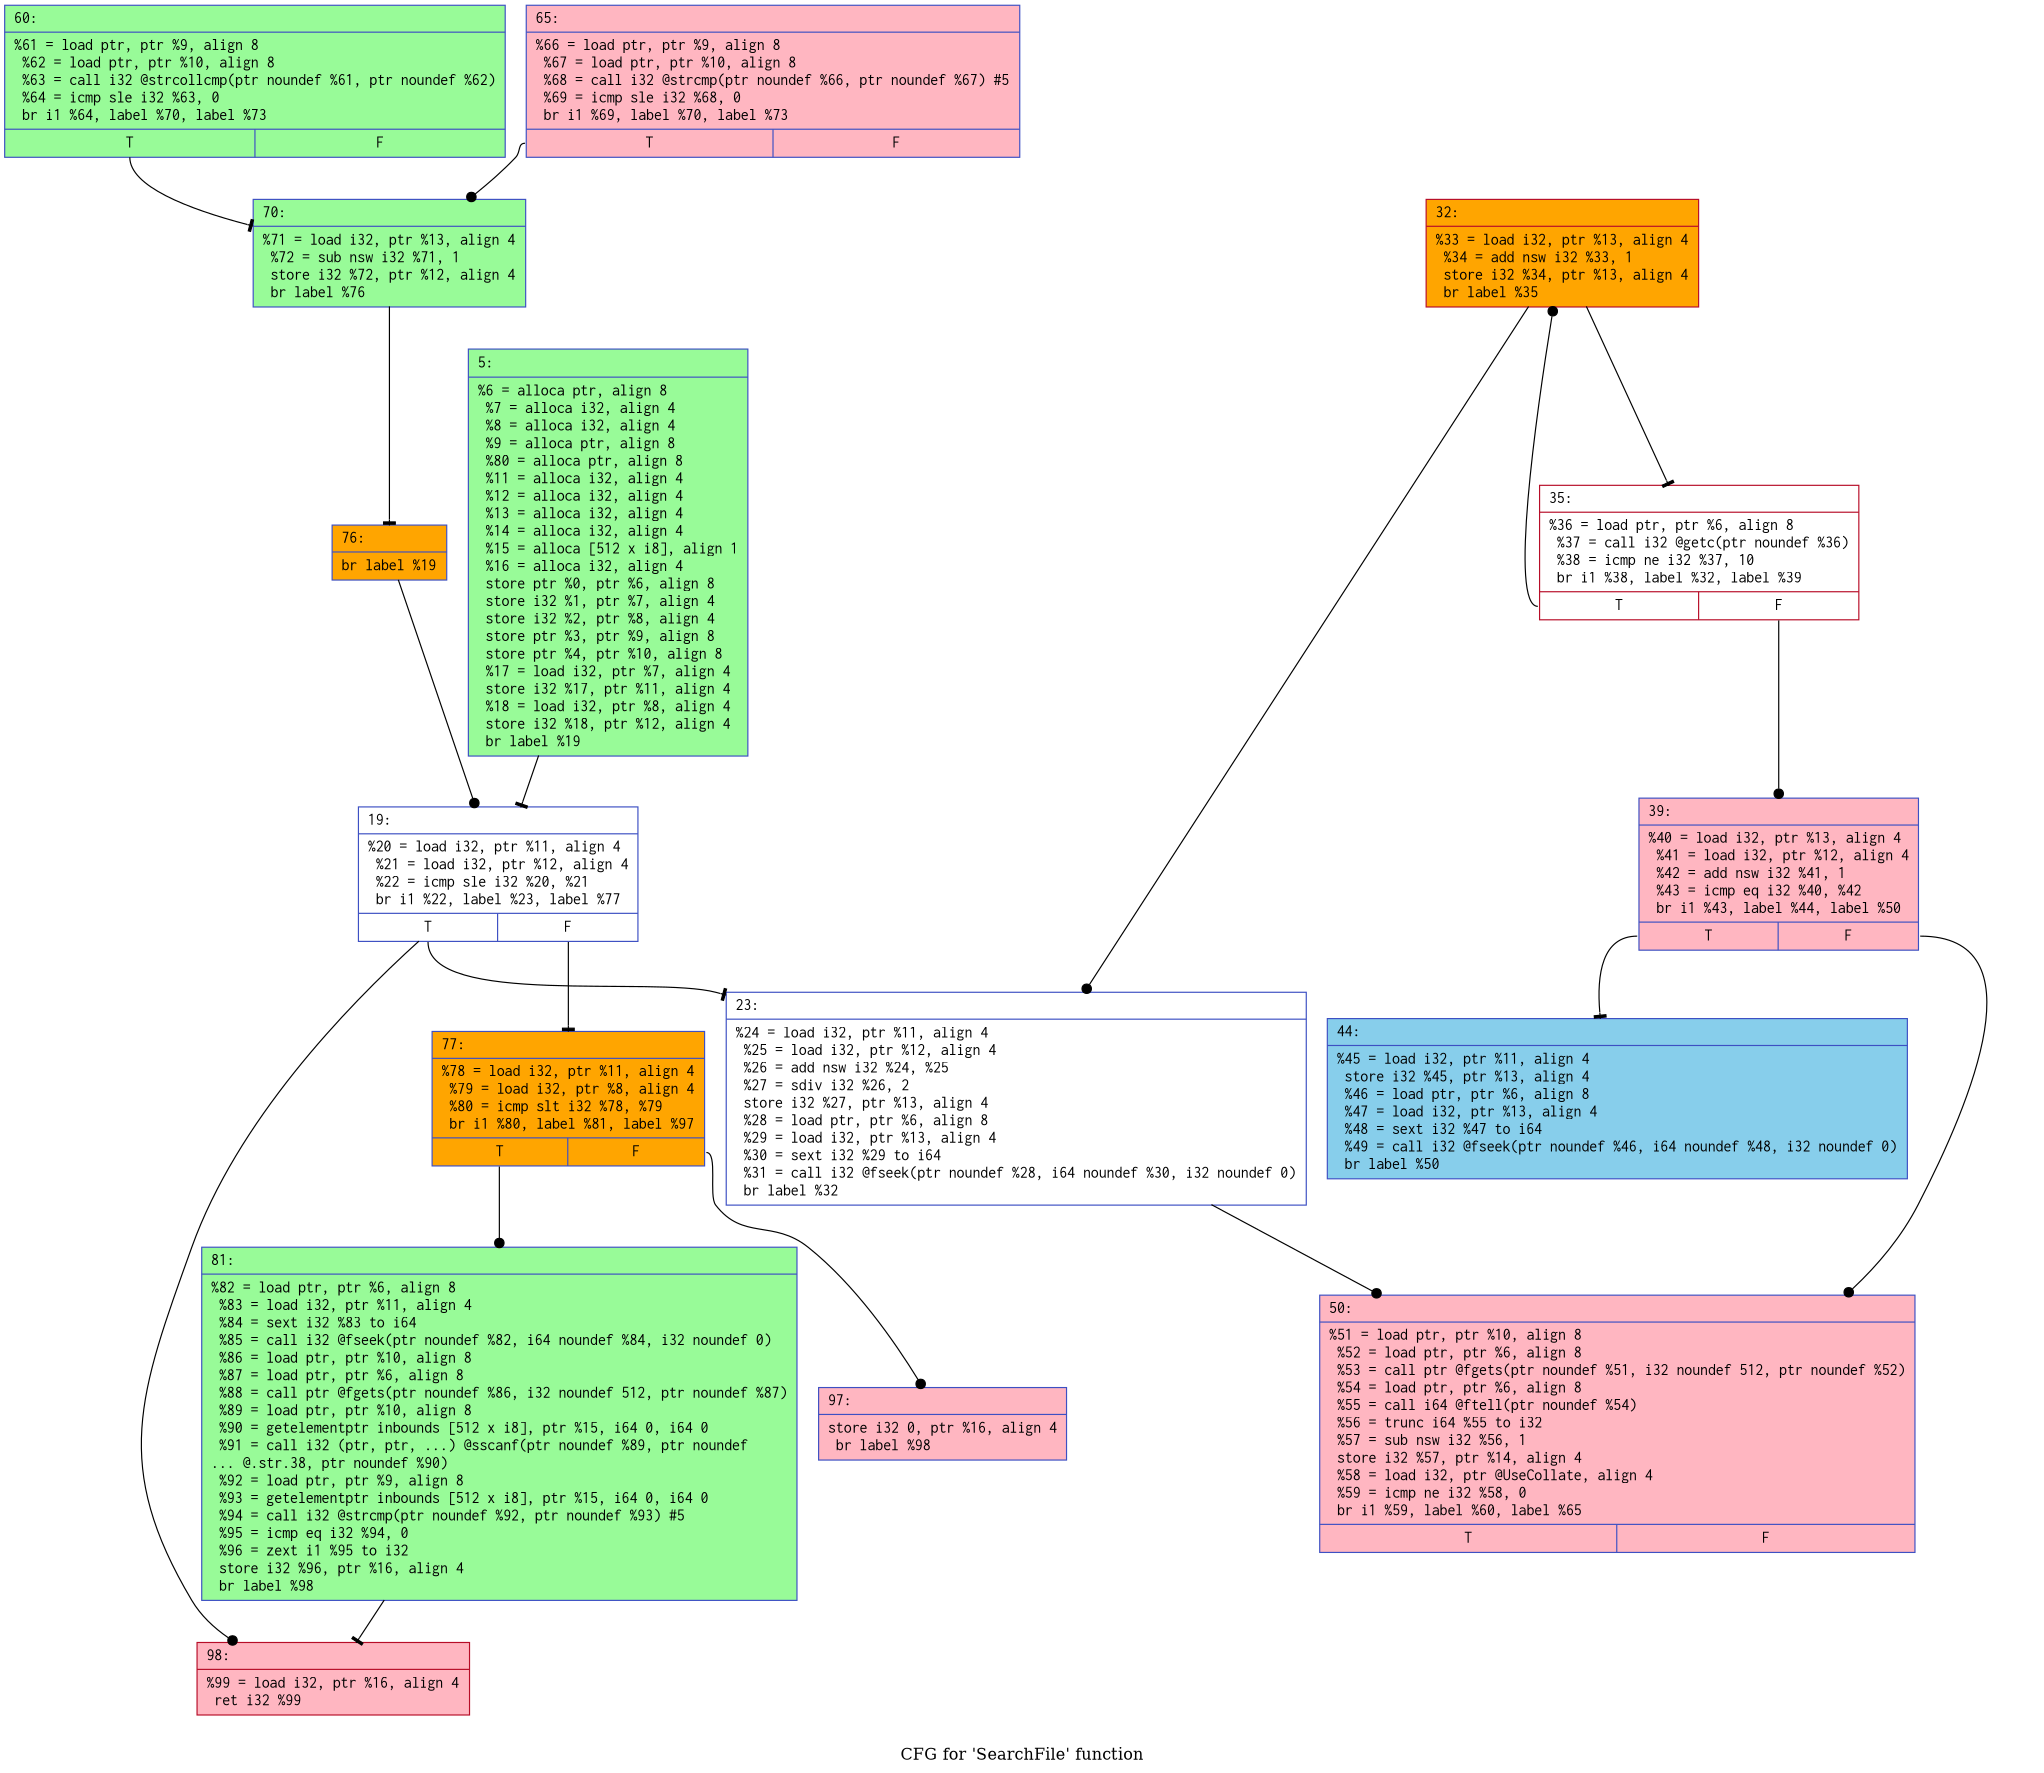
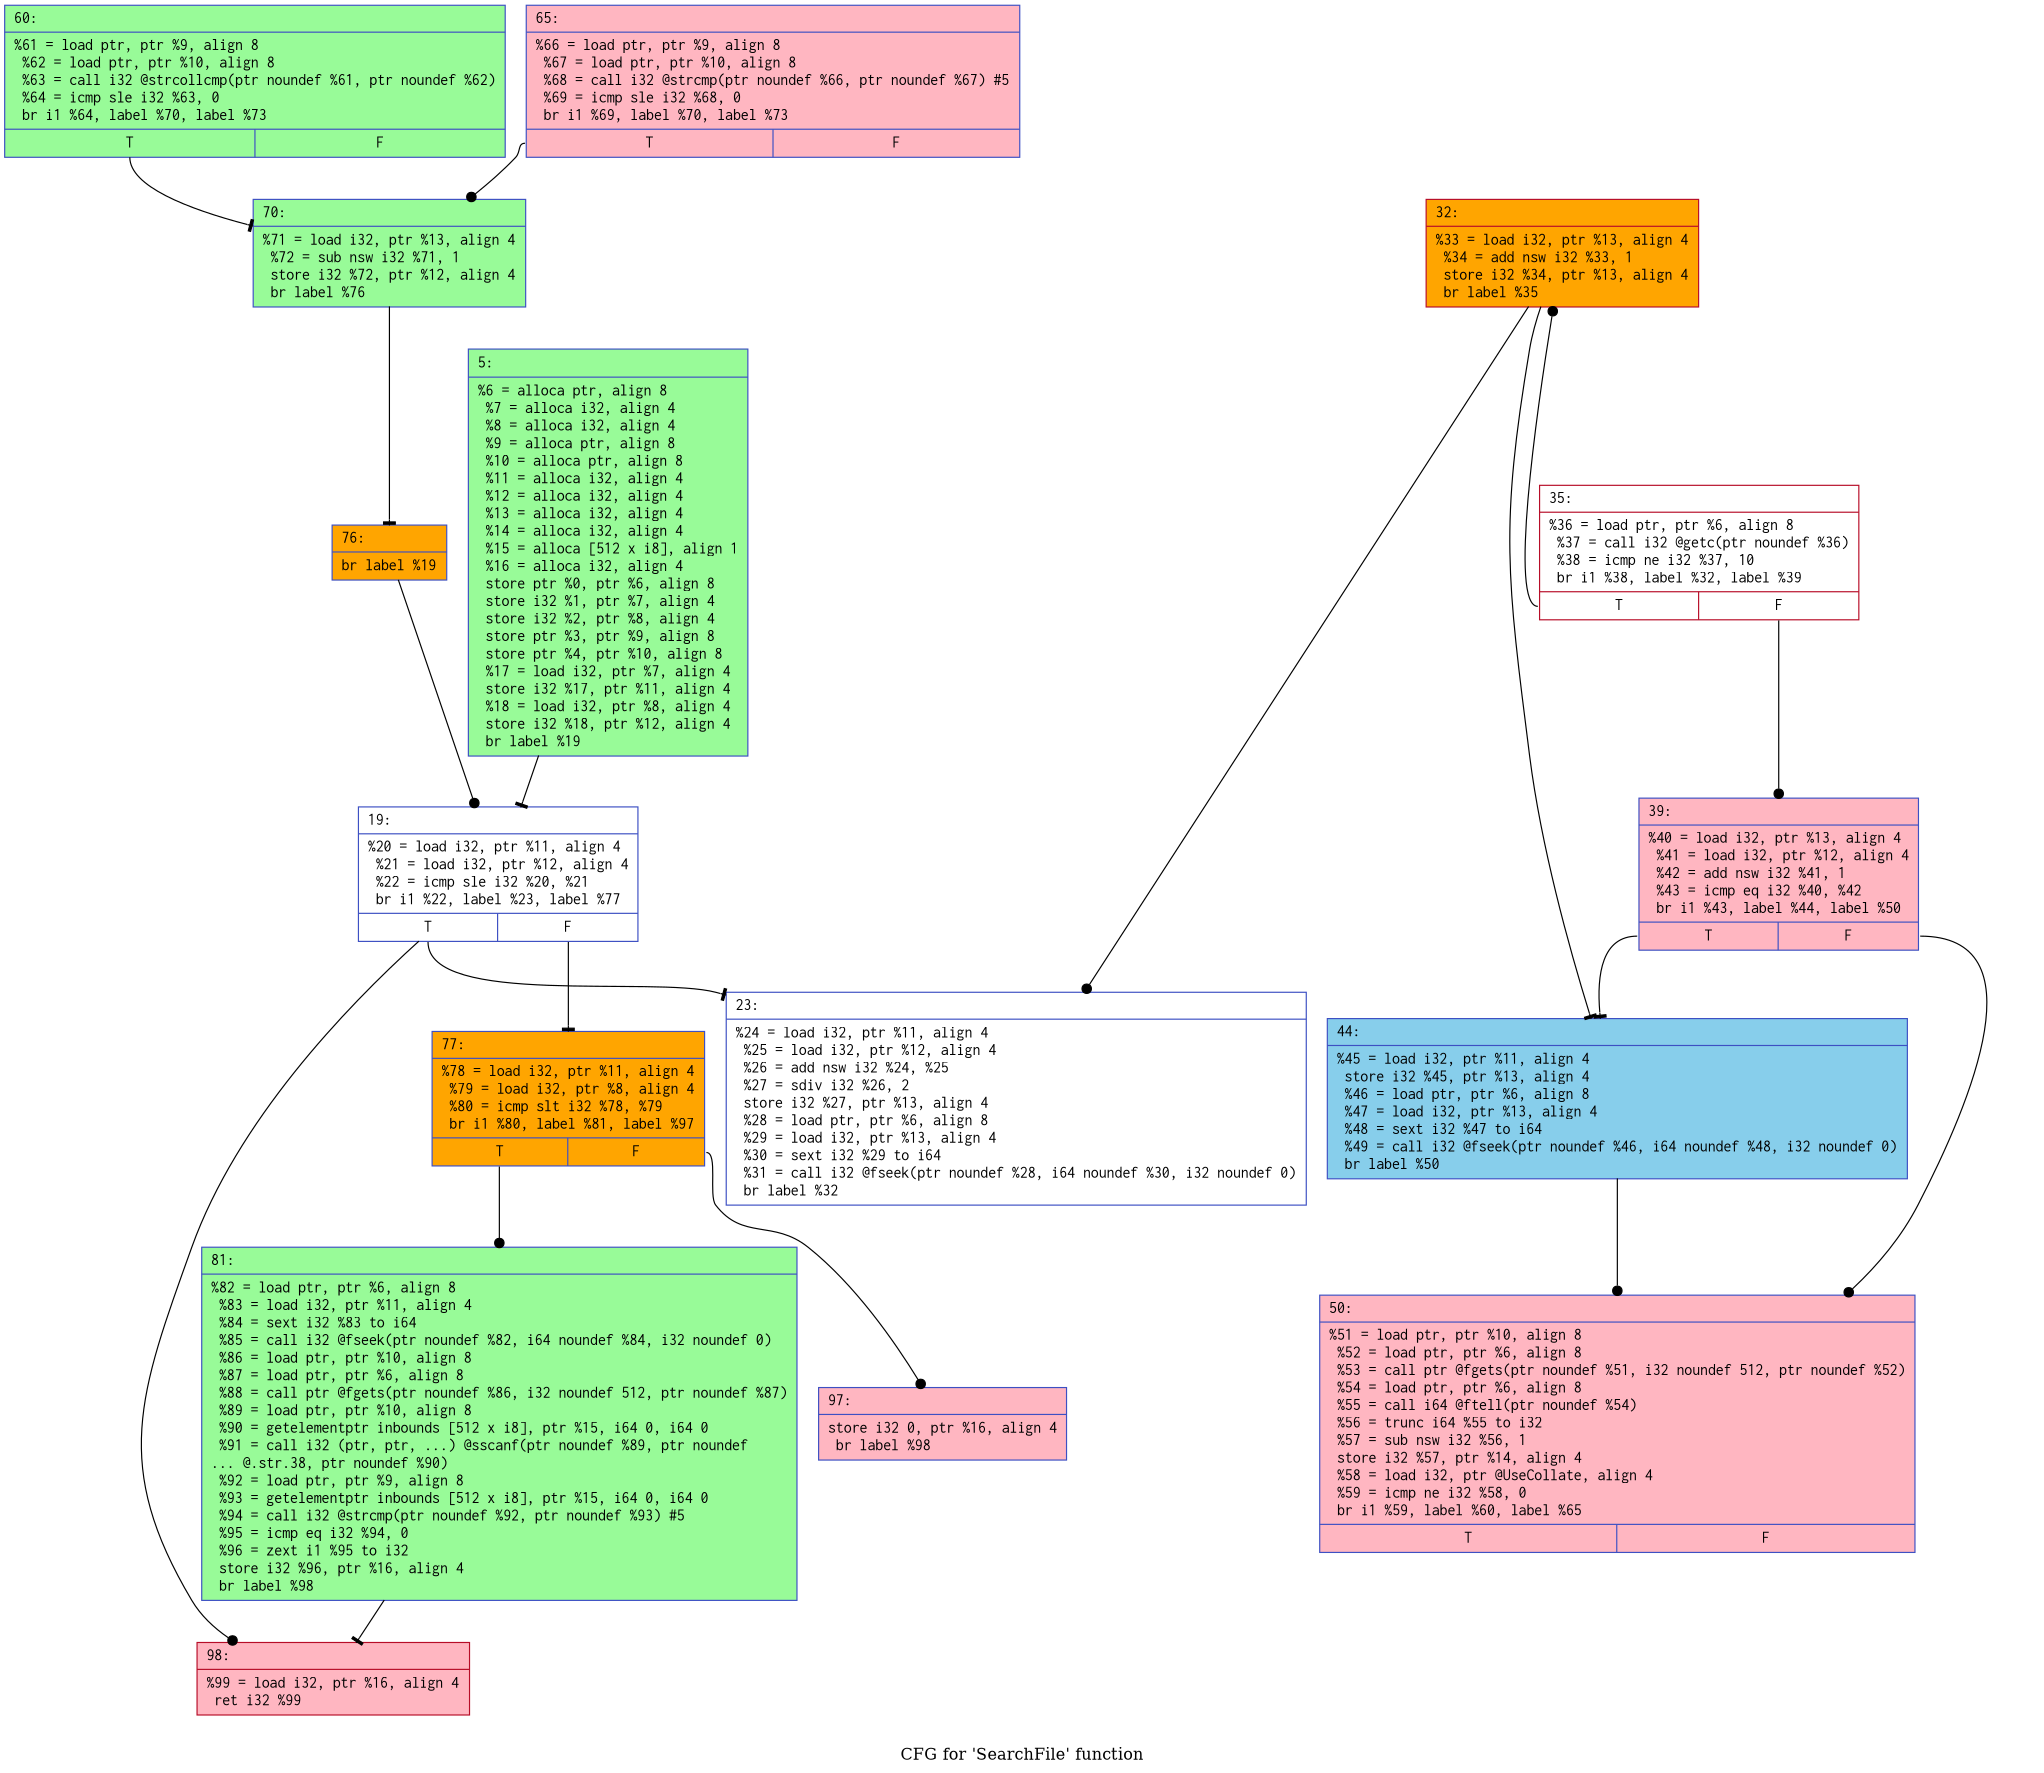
edge "32:" -> "35:": now "32:" -> "44:"
node "5:": text "%80 = alloca ptr, align 8" -> "%10 = alloca ptr, align 8"
edge "23:" -> "50:": now "44:" -> "50:"
